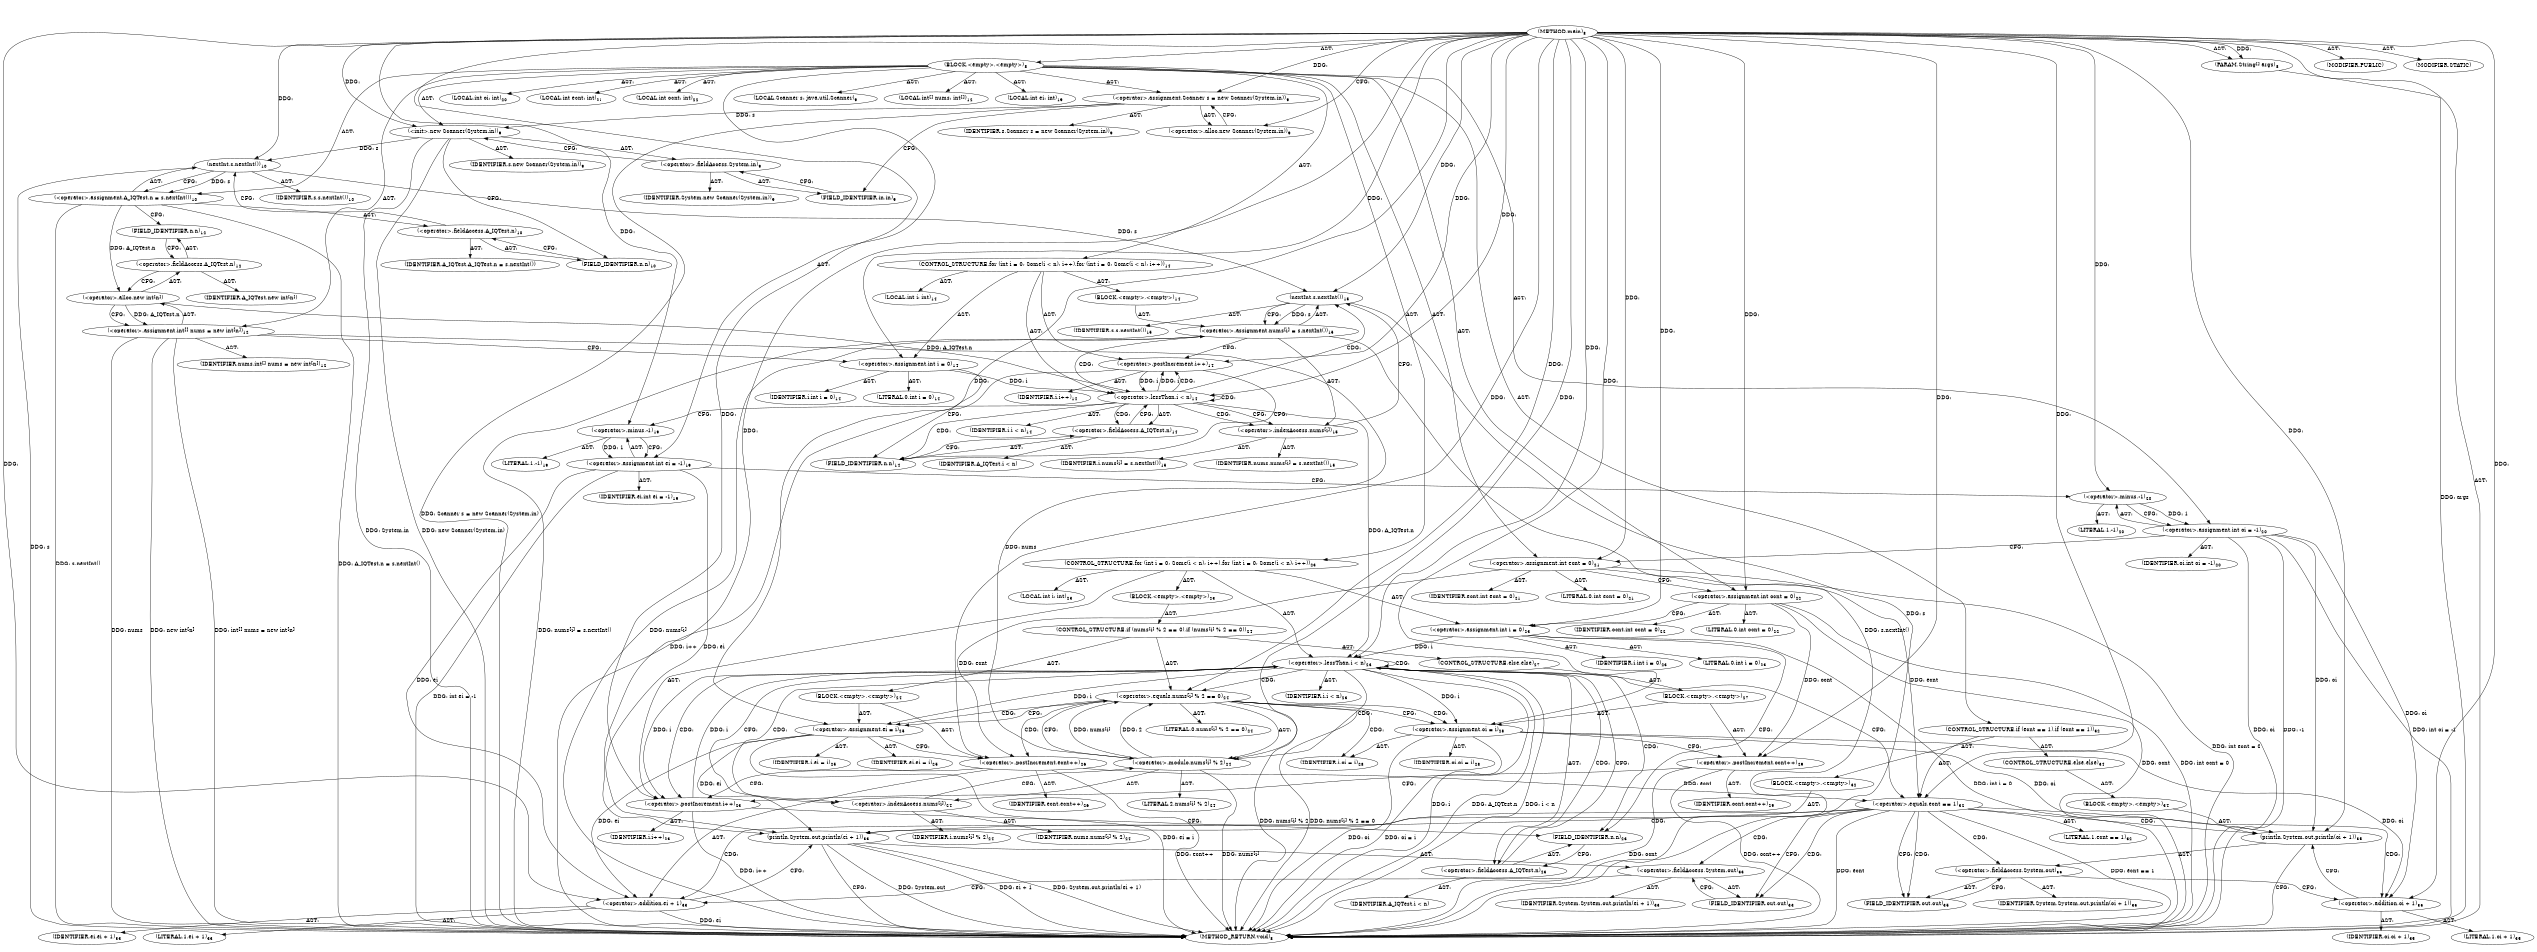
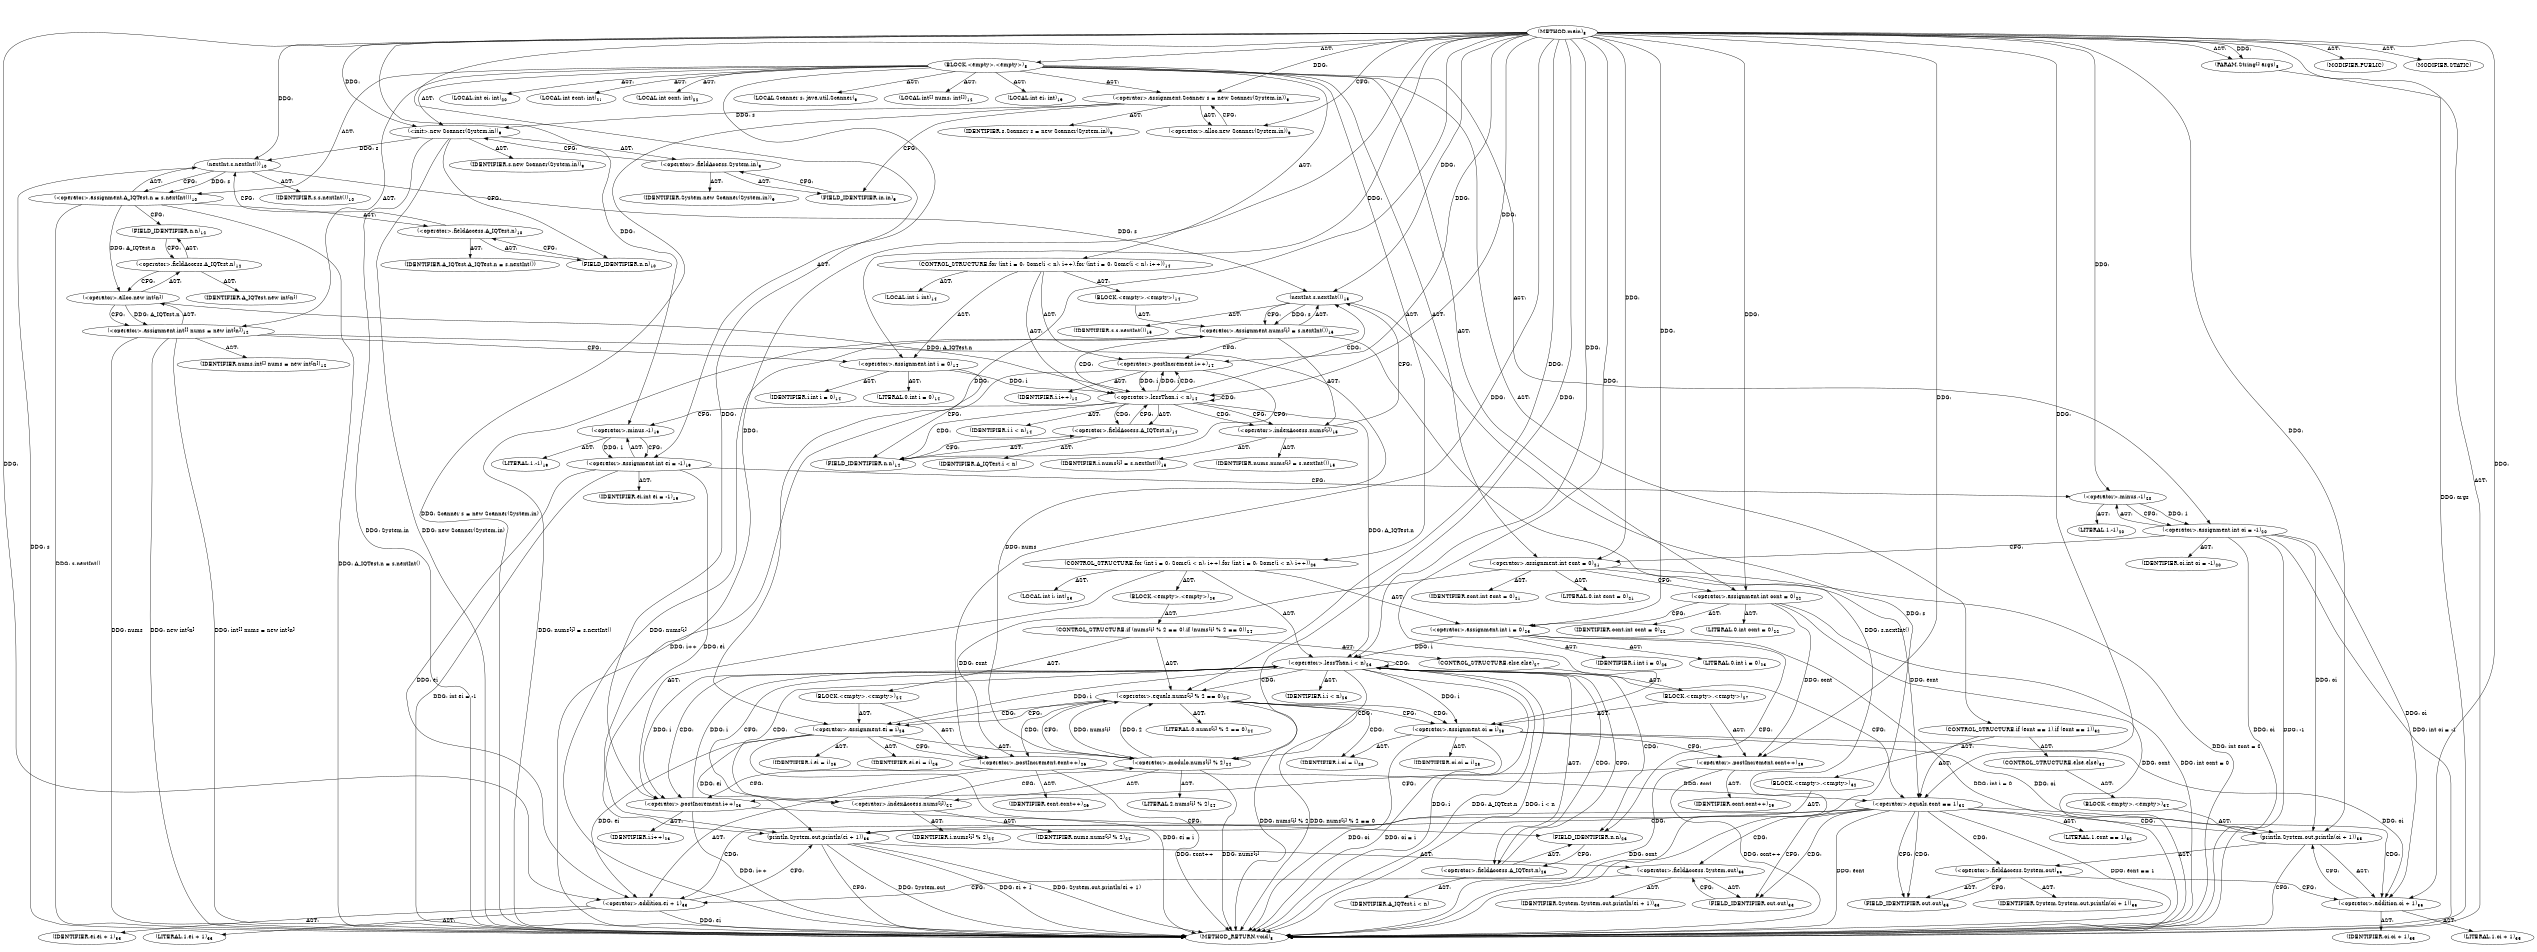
edge "(<operator>.equals,nums[i] % 2 == 0)" -> "(<operator>.modulo,nums[i] % 2)": now "(<operator>.assignment,ei = i)" -> "(<operator>.modulo,nums[i] % 2)"
edge "(println,System.out.println(oi + 1))" -> "(<operator>.addition,oi + 1)": added, label "AST:"
